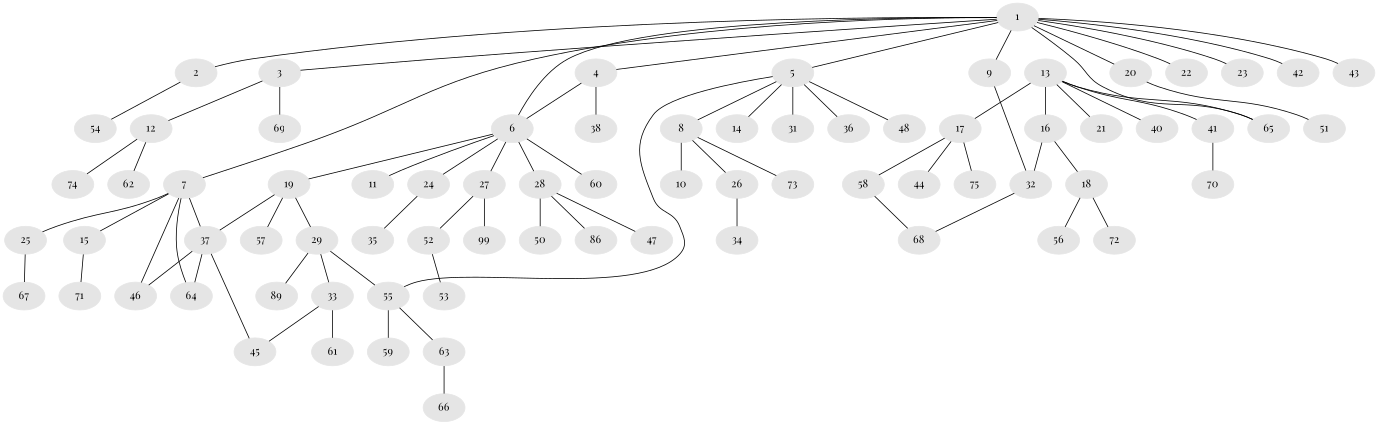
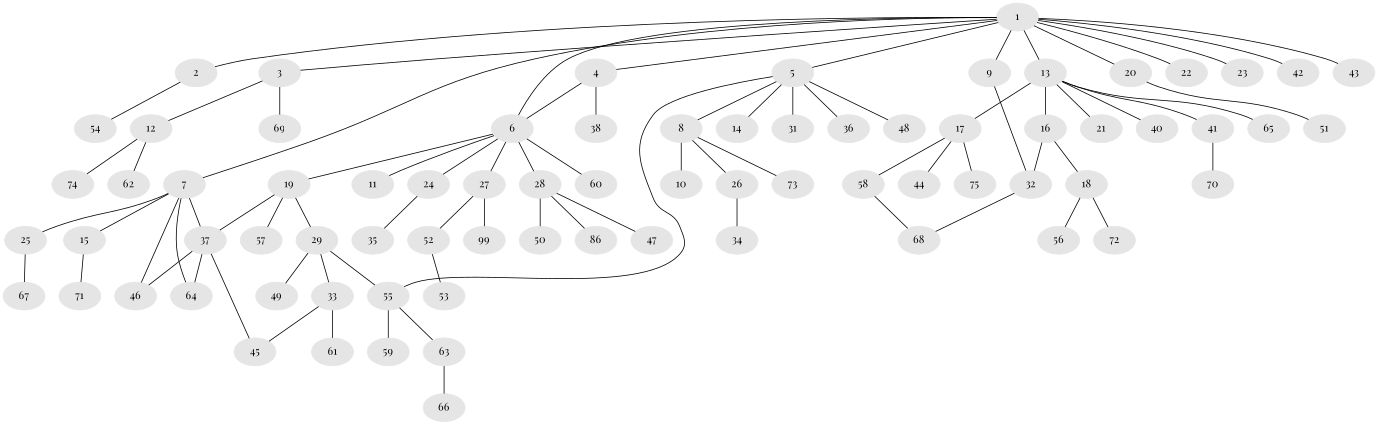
edge "1" -- "65": now "1" -- "13"
node "89": label "89" -> "49"
